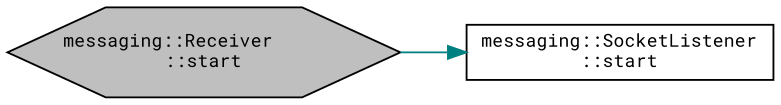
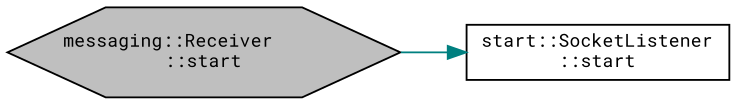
node "messaging::SocketListener ::start": label "messaging::SocketListener ::start" -> "start::SocketListener ::start"
